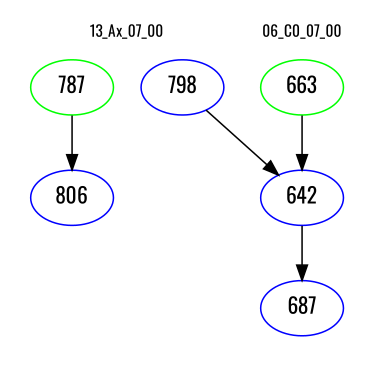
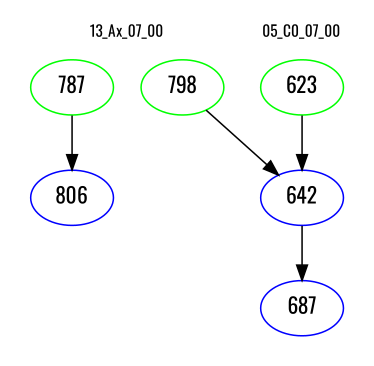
cluster "06_C0_07_00": label "06_C0_07_00" -> "05_C0_07_00"
node "798": color blue -> green
node "663": label "663" -> "623"
